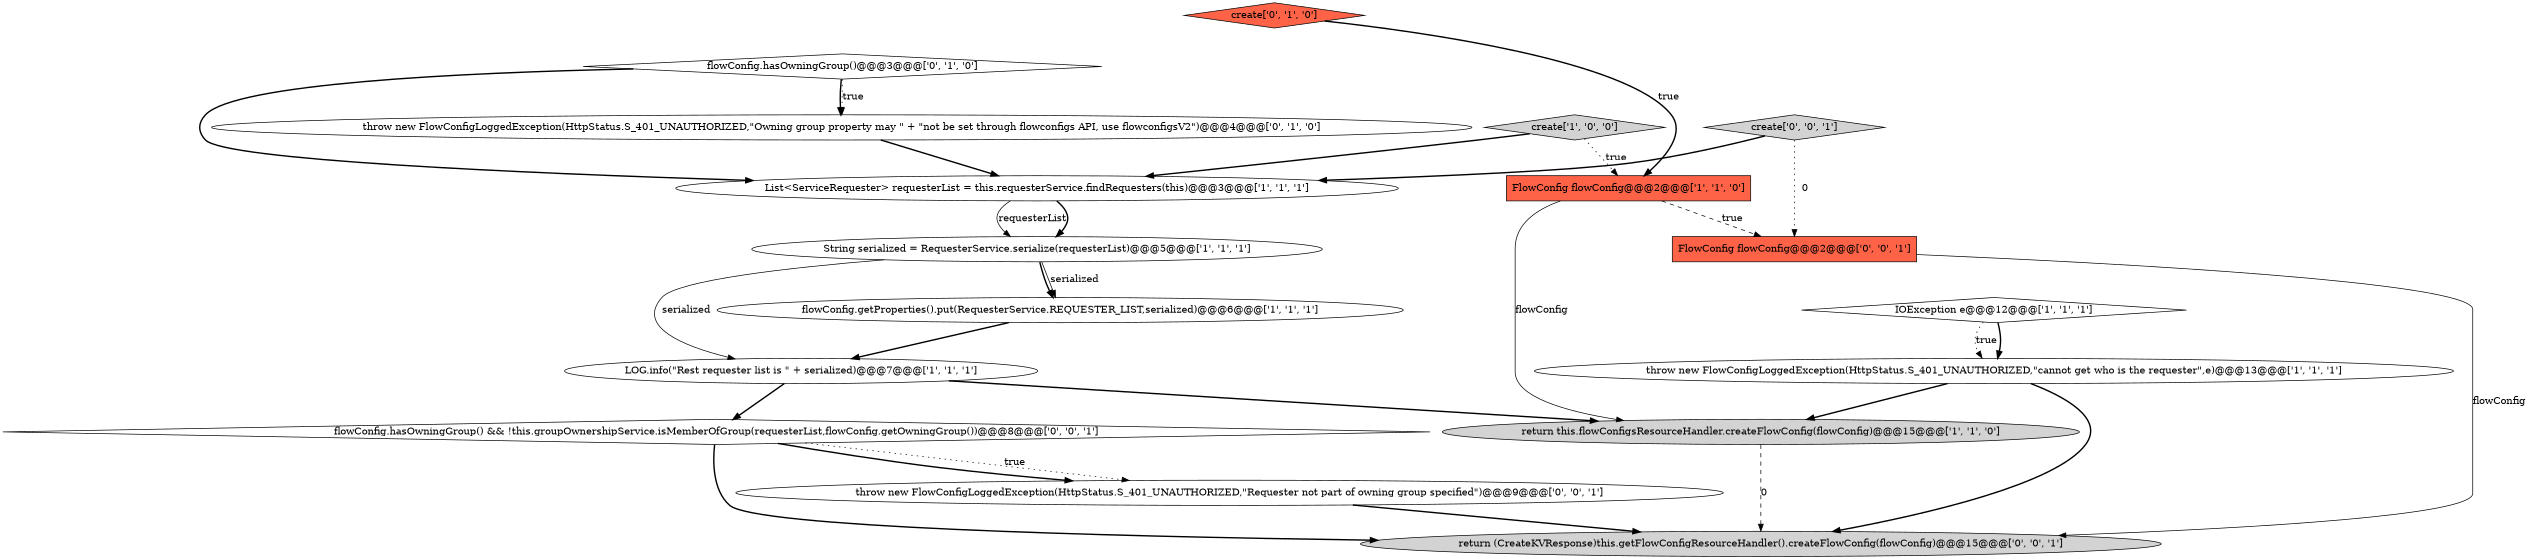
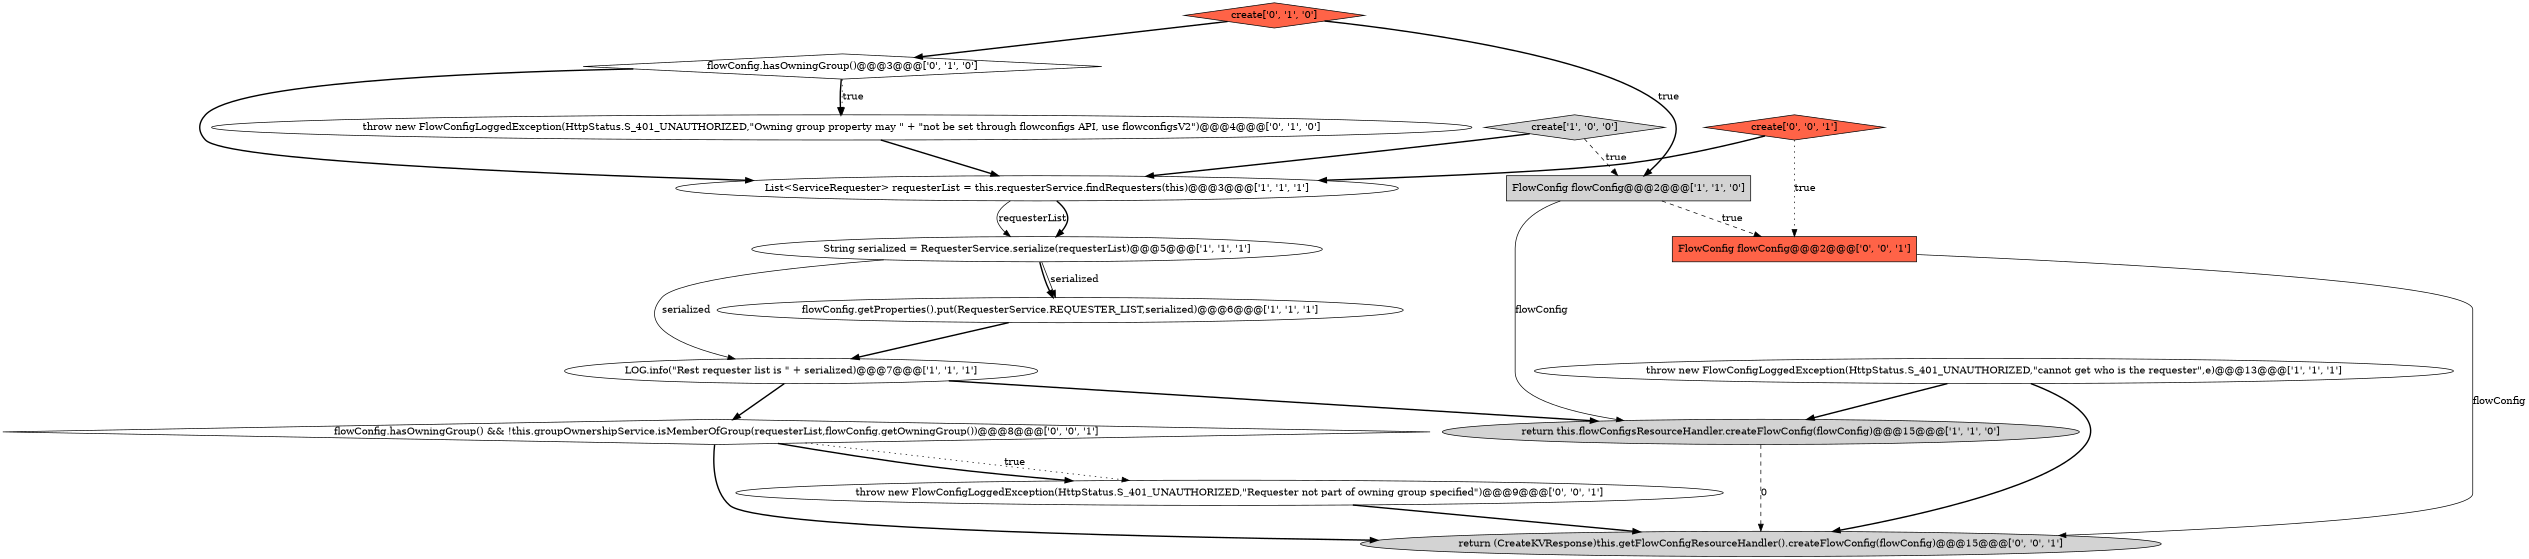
edge "create['0', '1', '0']" -> "flowConfig.hasOwningGroup()@@@3@@@['0', '1', '0']": added
node "create['0', '0', '1']": fillcolor lightgray -> tomato
edge "create['1', '0', '0']" -> "FlowConfig flowConfig@@@2@@@['1', '1', '0']": style dotted -> dashed
node "FlowConfig flowConfig@@@2@@@['1', '1', '0']": fillcolor tomato -> lightgray
edge "create['0', '0', '1']" -> "FlowConfig flowConfig@@@2@@@['0', '0', '1']": label "0" -> "true"
node "IOException e@@@12@@@['1', '1', '1']": removed
